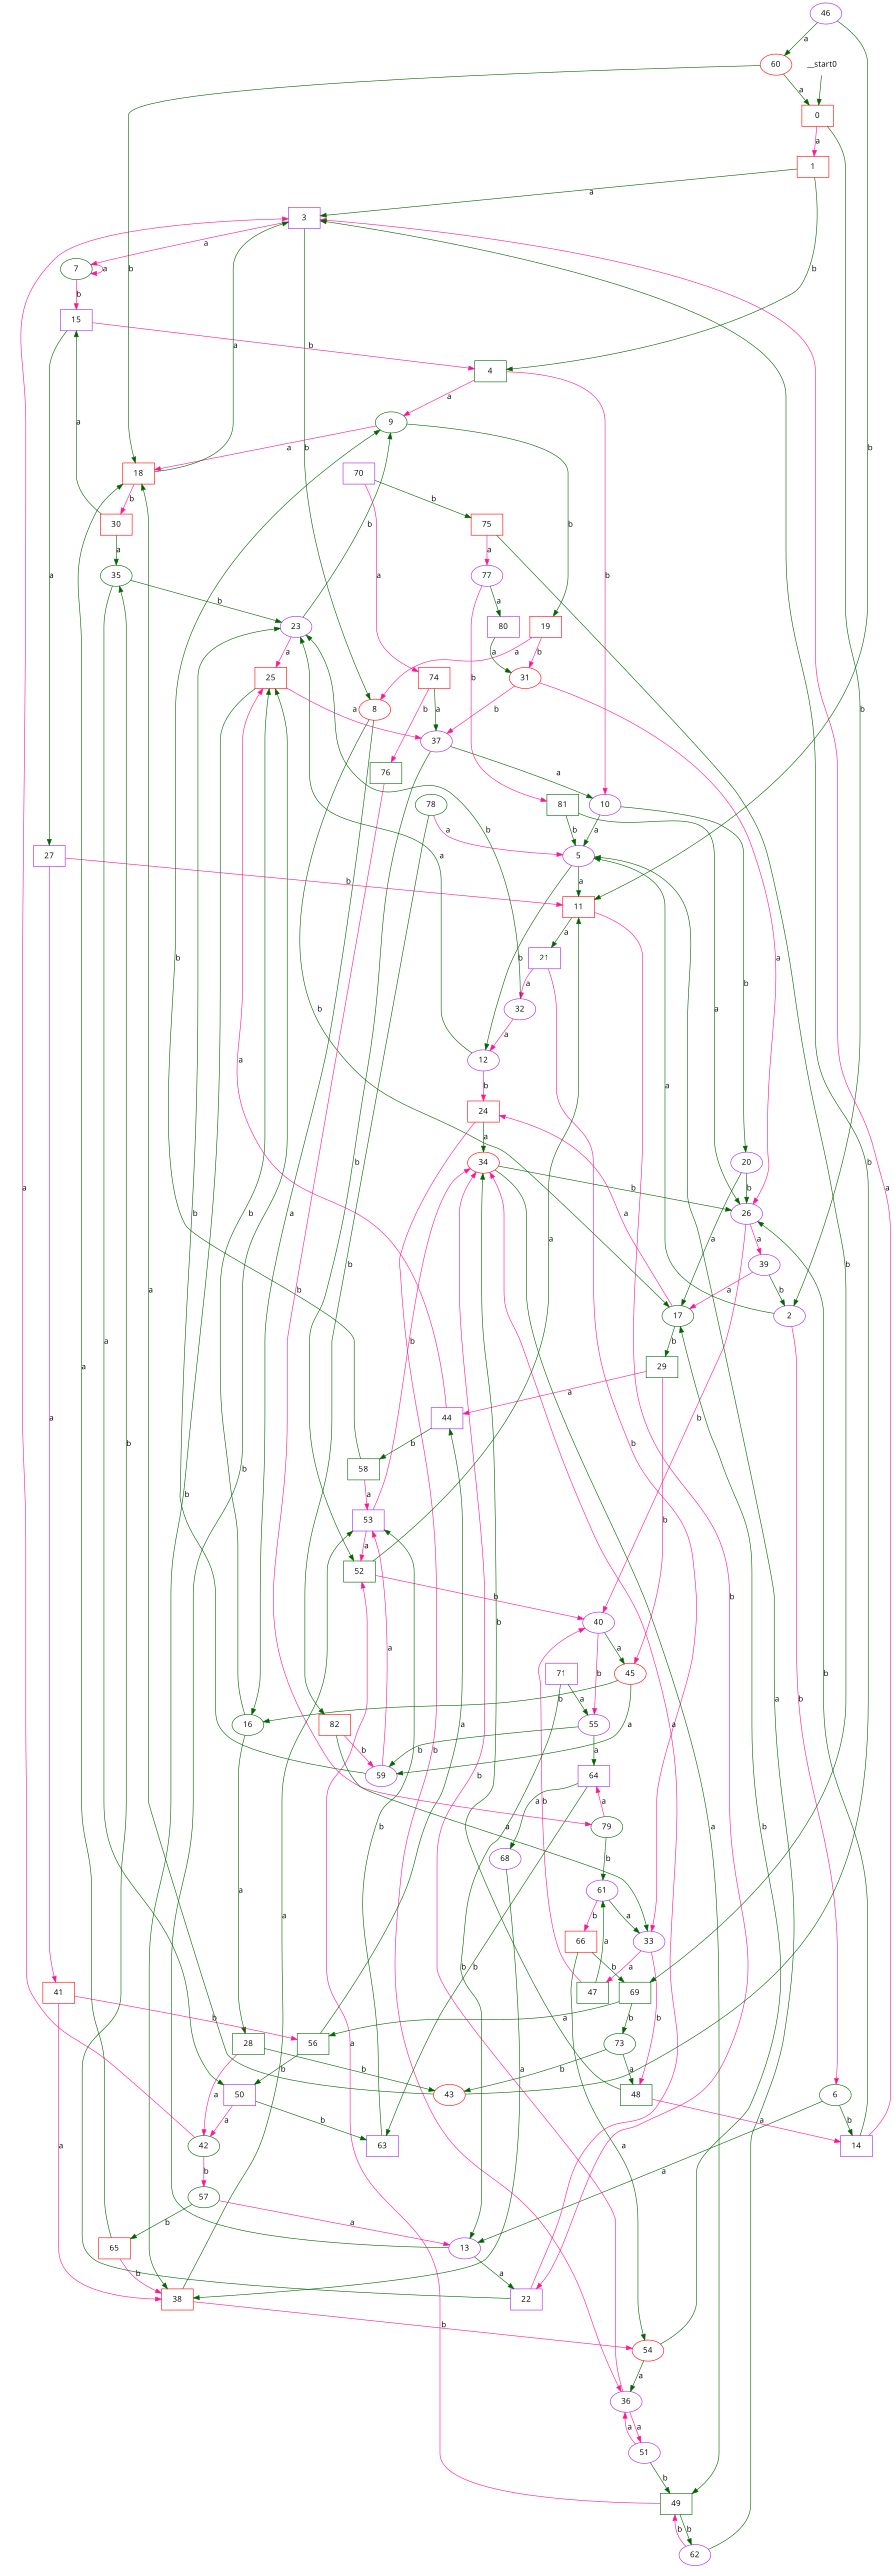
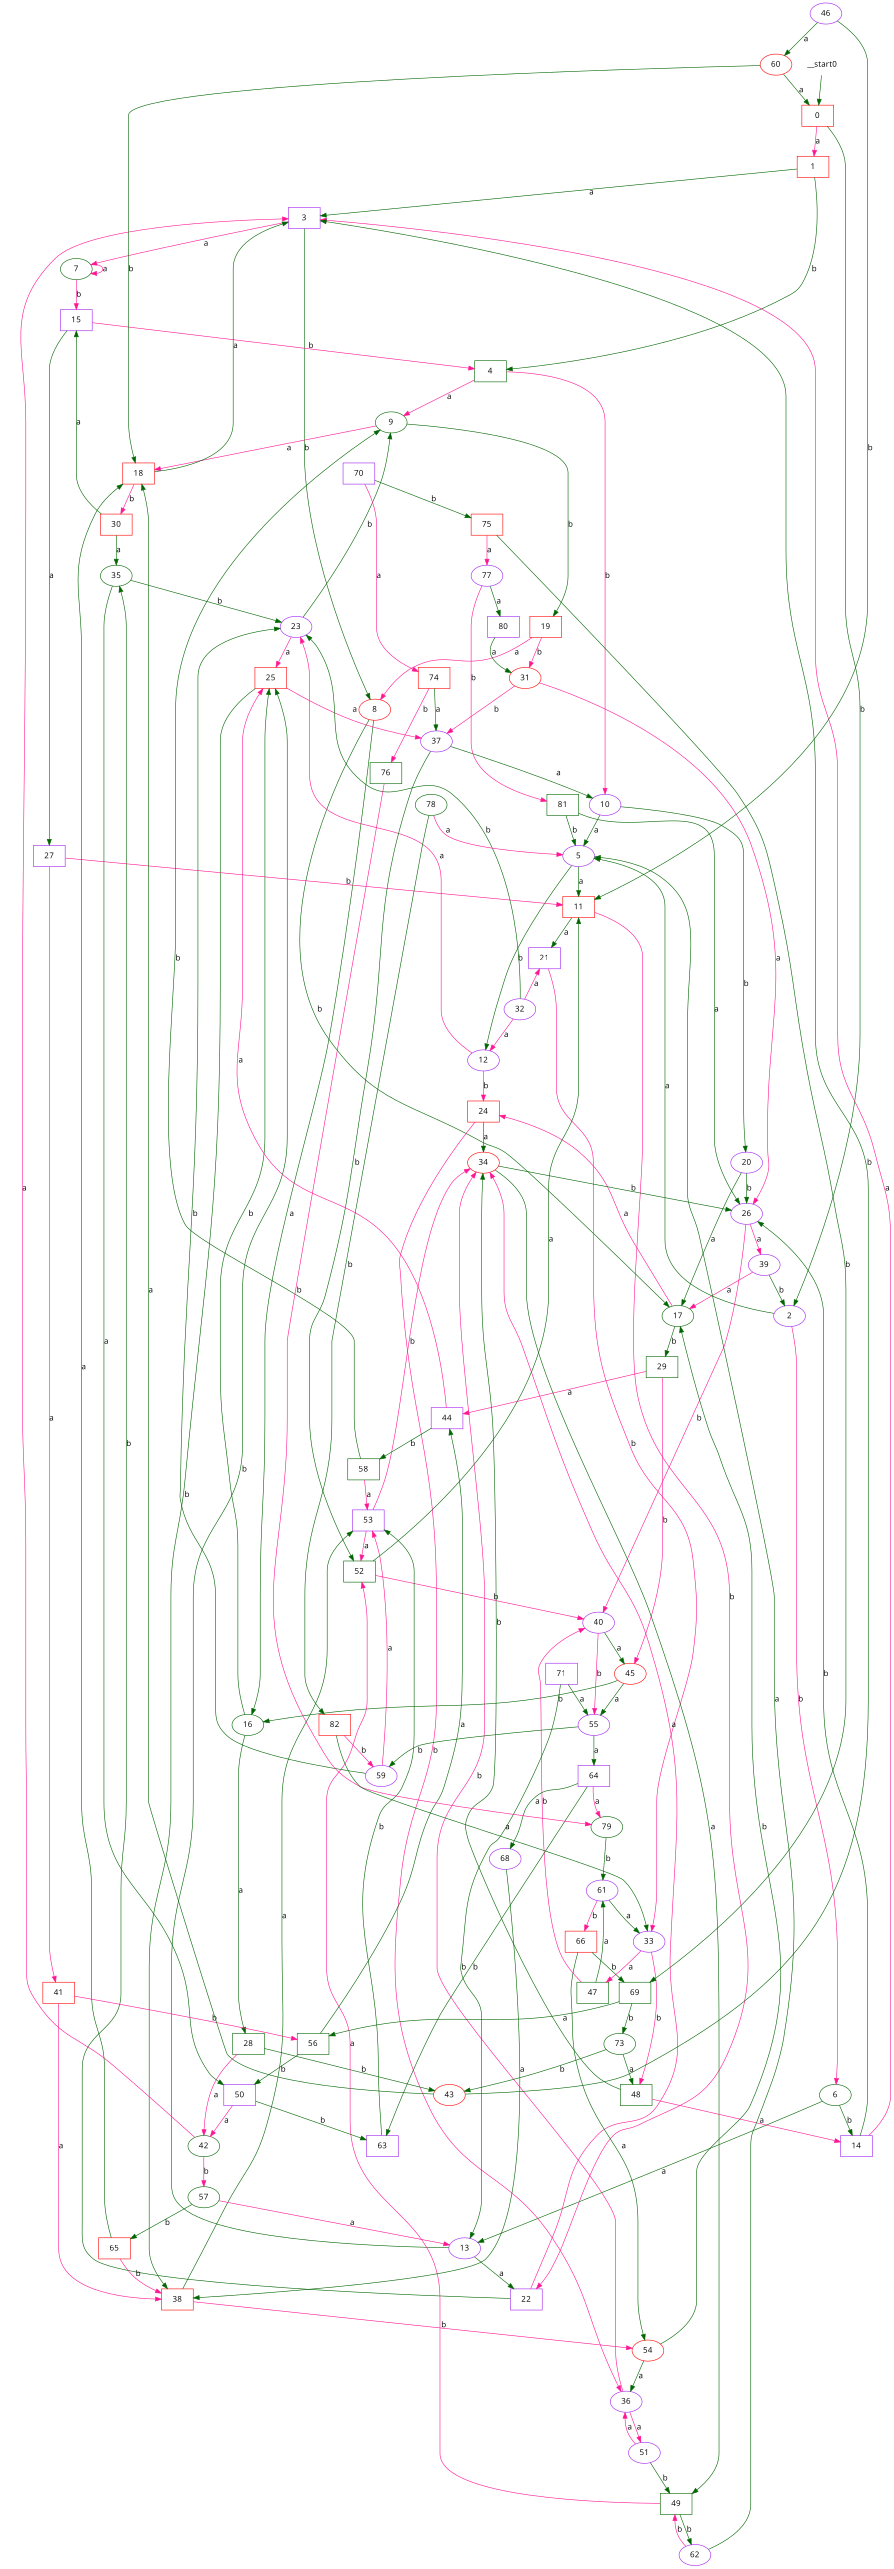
edge "12" -> "23": color darkgreen -> deeppink
edge "21" -> "32": reversed
edge "45" -> "59": now "45" -> "55"
edge "79" -> "64": reversed
